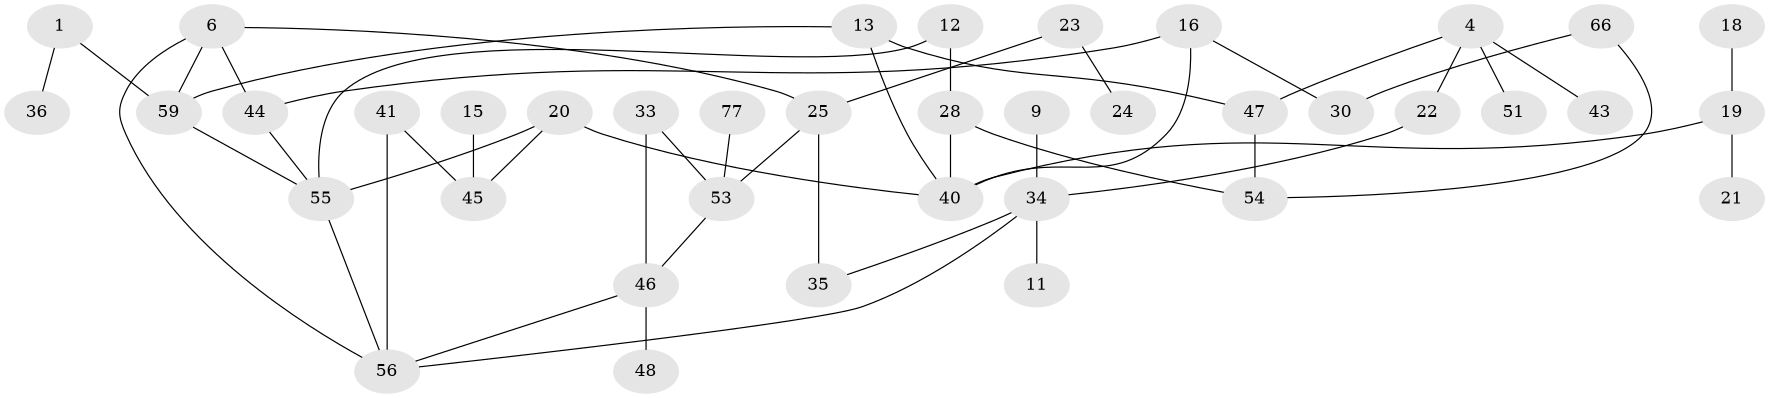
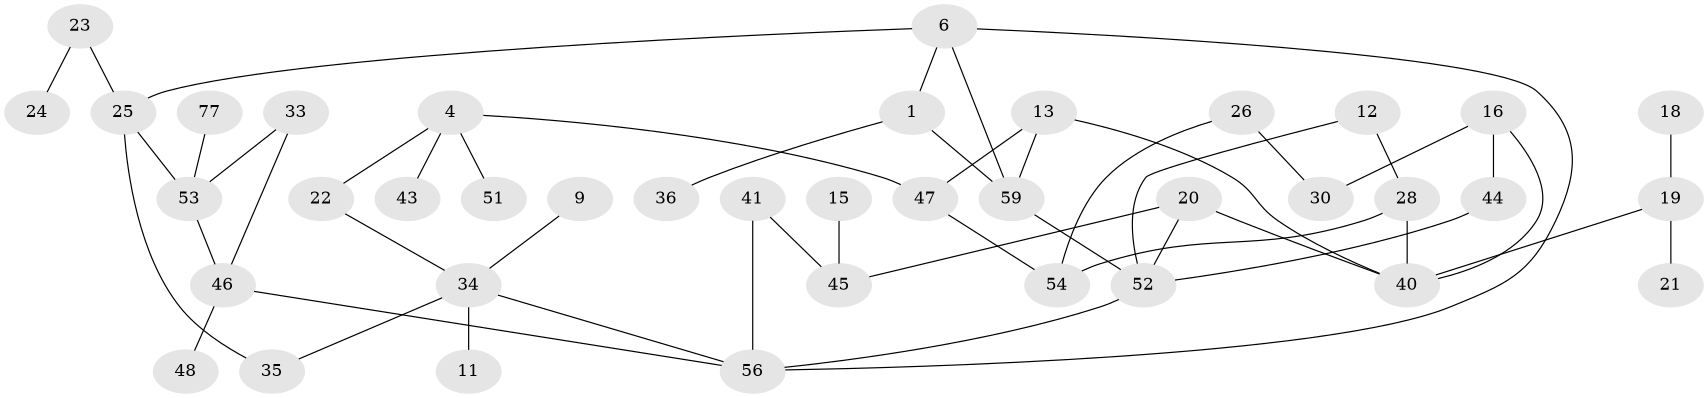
node "66": label "66" -> "26"
edge "6" -- "44": now "6" -- "1"
node "55": label "55" -> "52"
